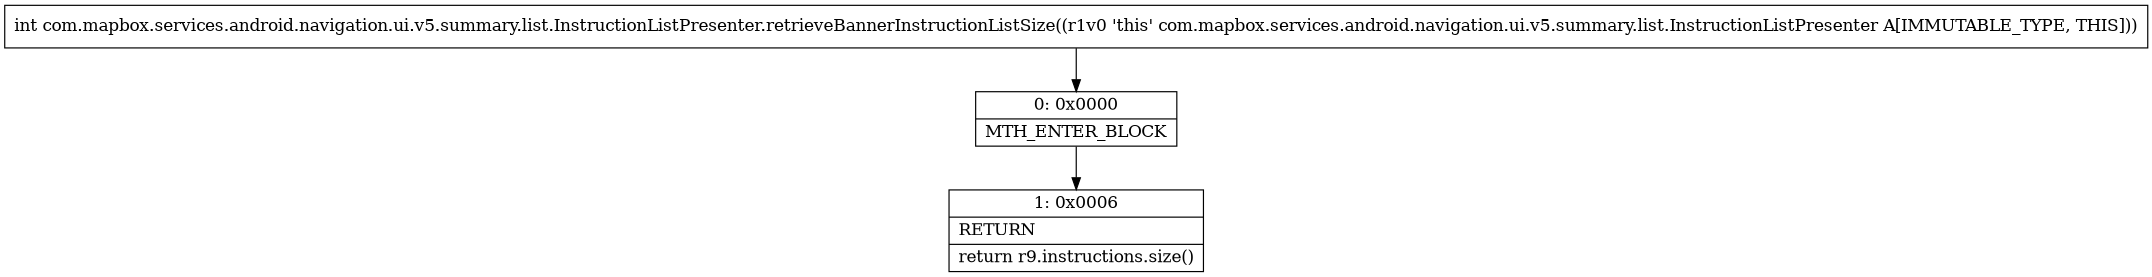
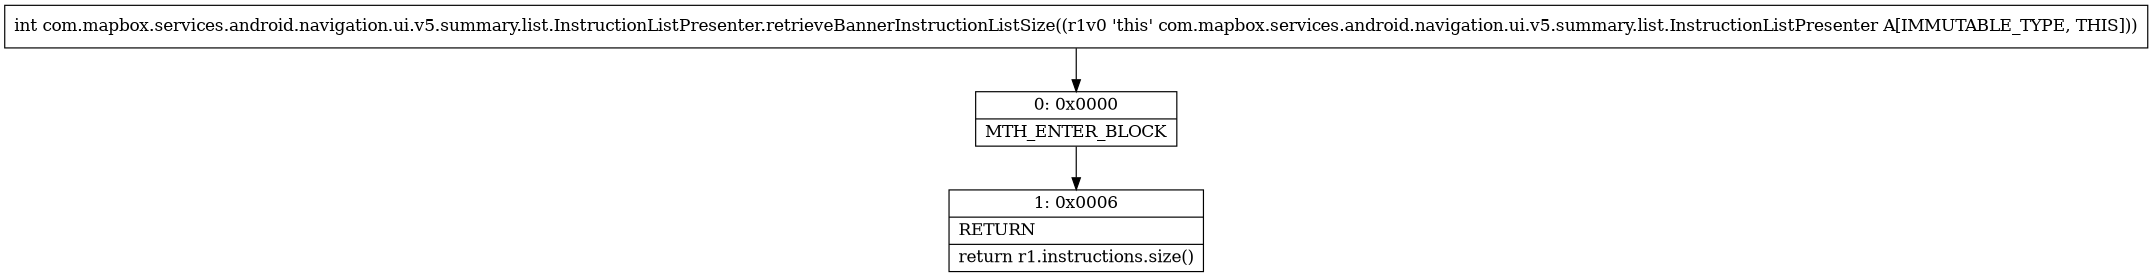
node "1: 0x0006": text "return r9.instructions.size()" -> "return r1.instructions.size()"
